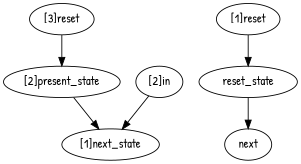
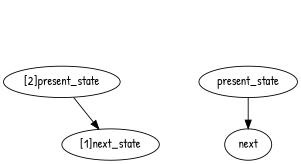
node "[3]reset": removed
node "[1]reset": removed
node "[2]in": removed
node "reset_state": label "reset_state" -> "present_state"
